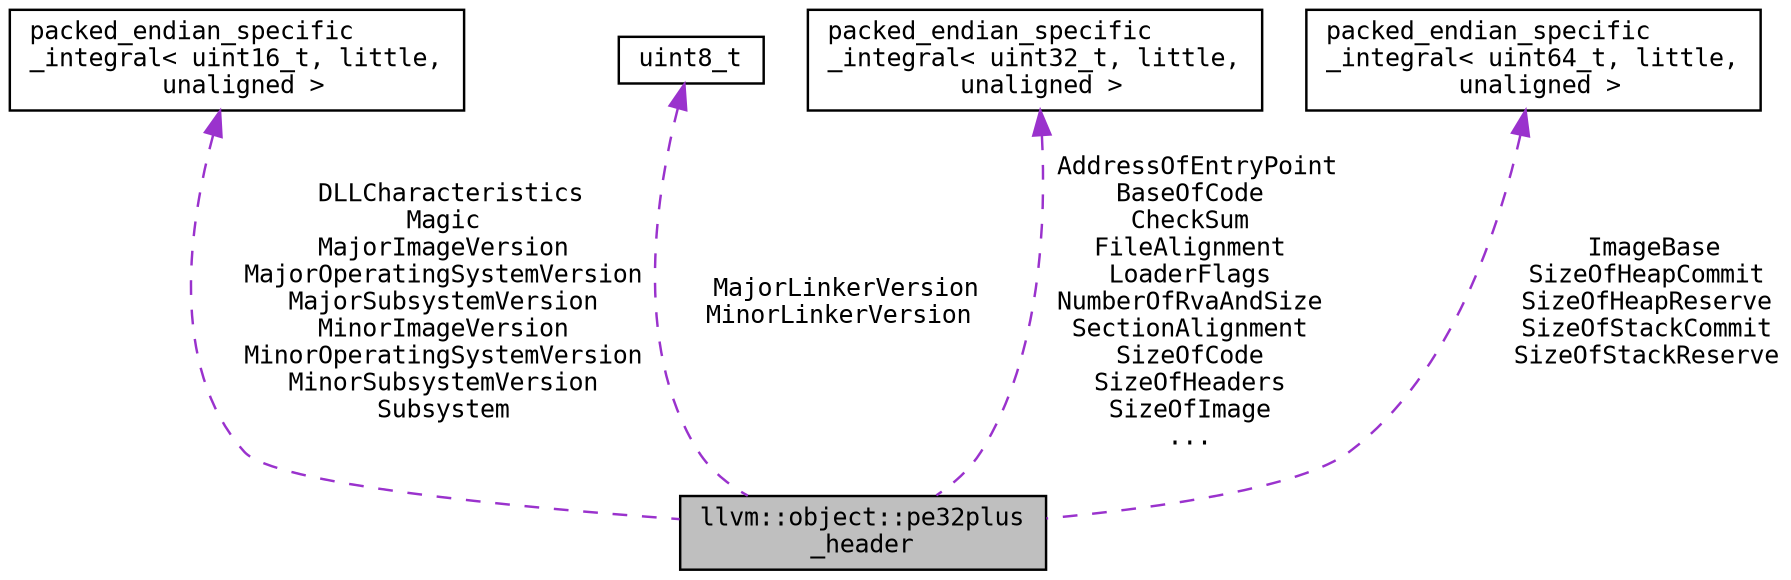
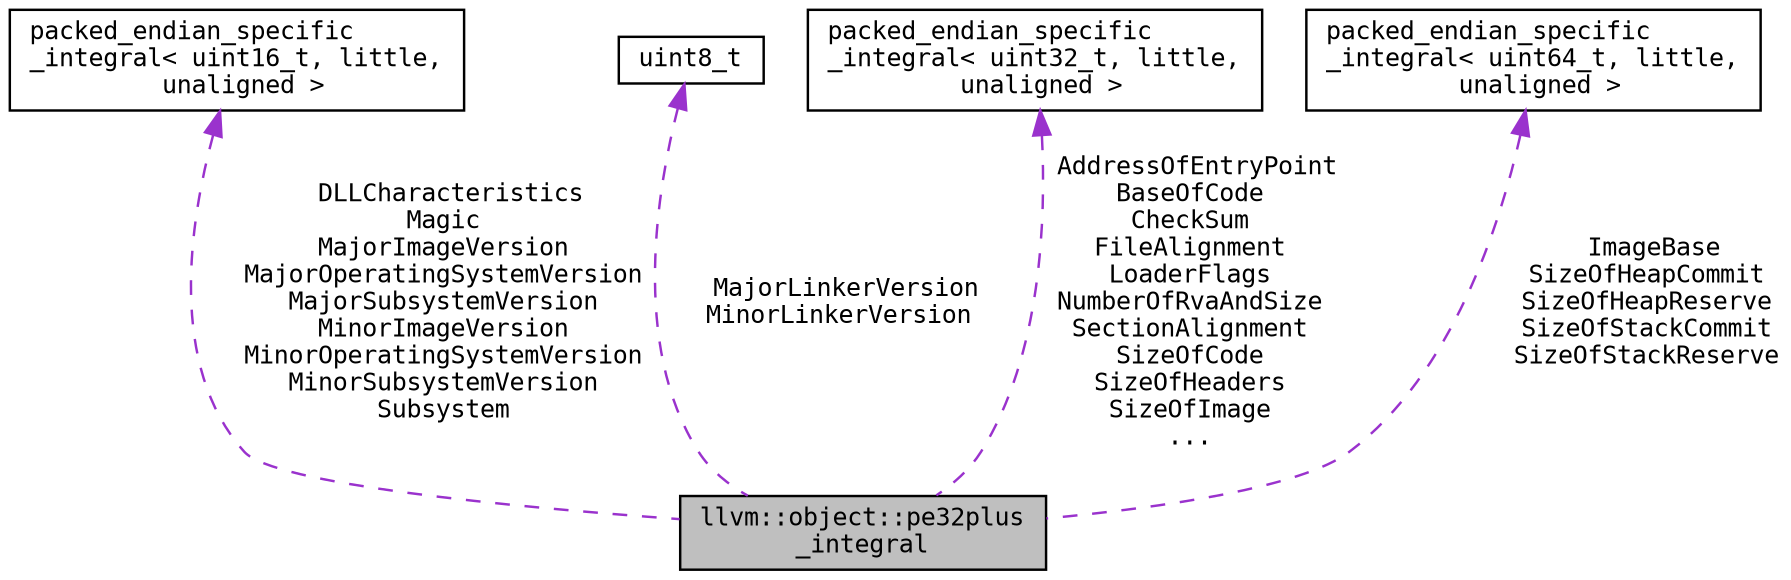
node "llvm::object::pe32plus _header": label "llvm::object::pe32plus _header" -> "llvm::object::pe32plus _integral"
